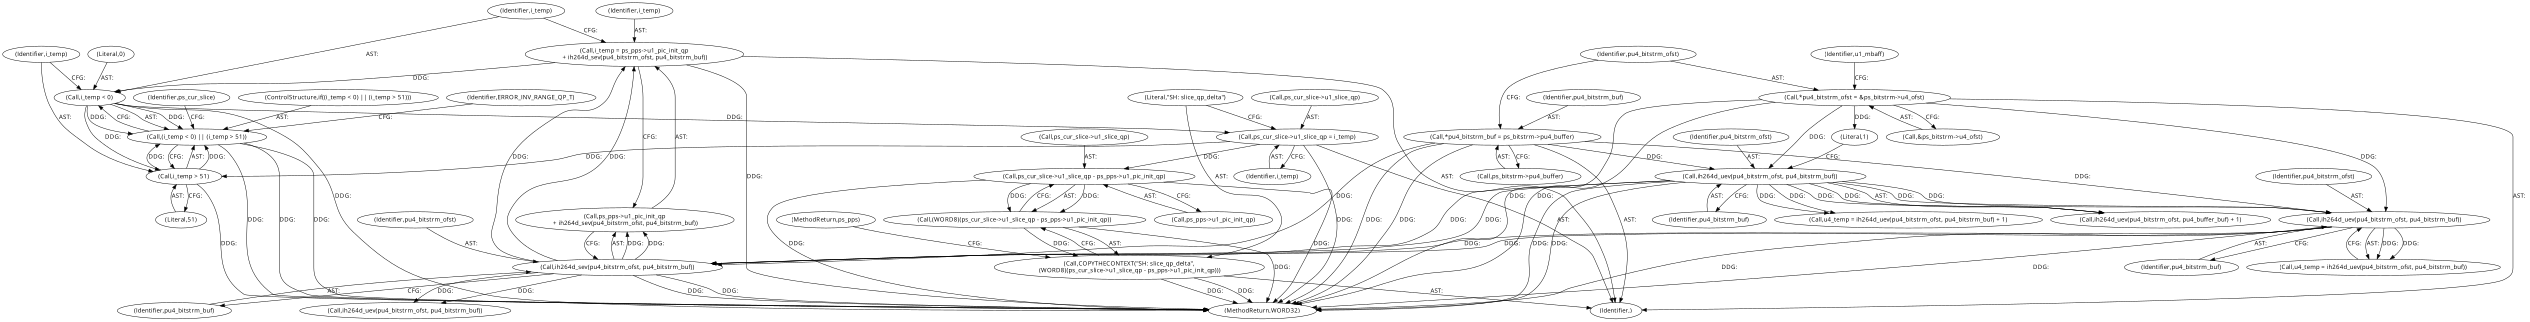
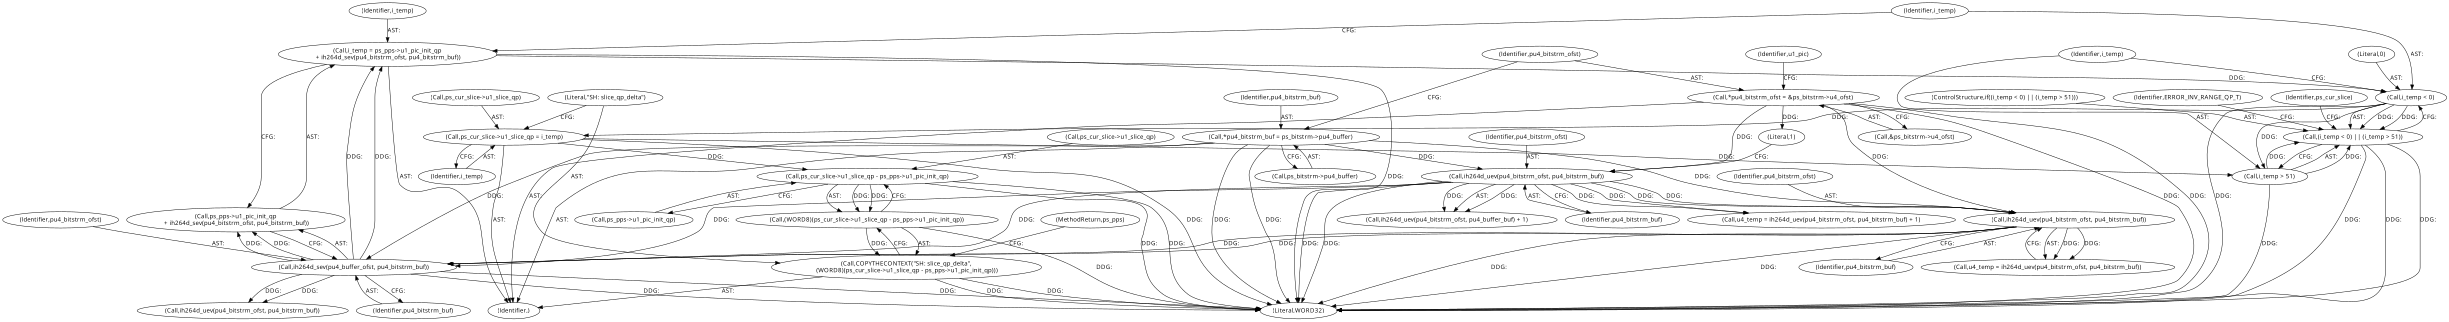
node "(Identifier,u1_mbaff)": label "(Identifier,u1_mbaff)" -> "(Identifier,u1_pic)"
node "(Literal,51)": removed
node "(Call,ih264d_sev(pu4_bitstrm_ofst, pu4_bitstrm_buf))": label "(Call,ih264d_sev(pu4_bitstrm_ofst, pu4_bitstrm_buf))" -> "(Call,ih264d_sev(pu4_buffer_ofst, pu4_bitstrm_buf))"
node "(MethodReturn,WORD32)": label "(MethodReturn,WORD32)" -> "(Literal,WORD32)"
